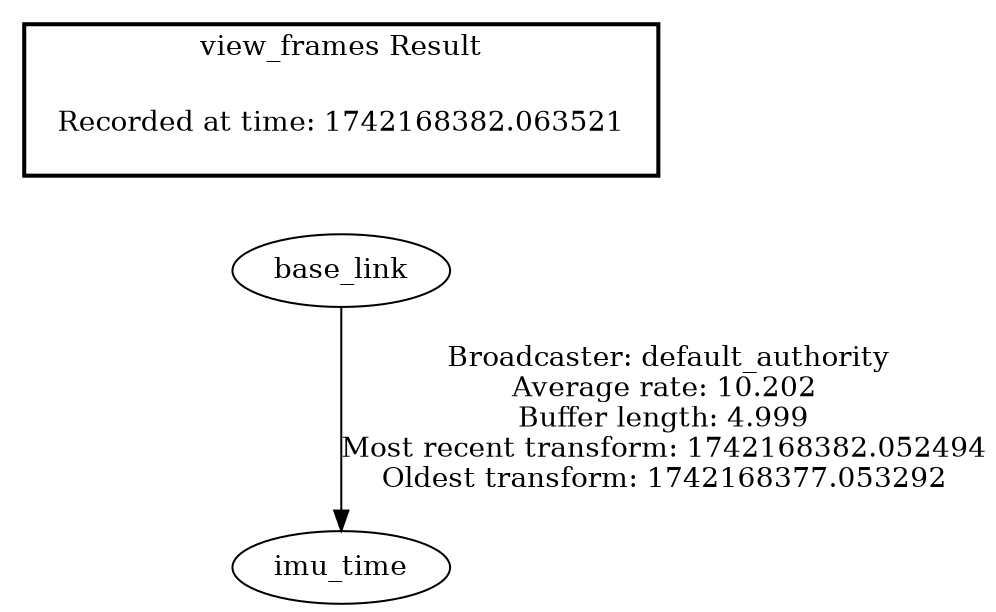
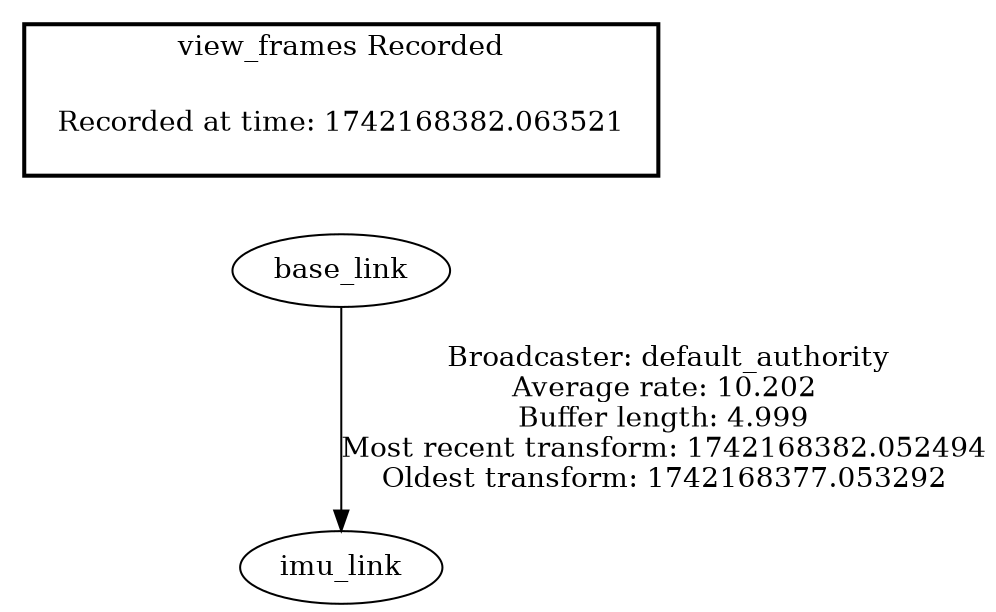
cluster "view_frames Result": label "view_frames Result" -> "view_frames Recorded"
node "imu_time": label "imu_time" -> "imu_link"
